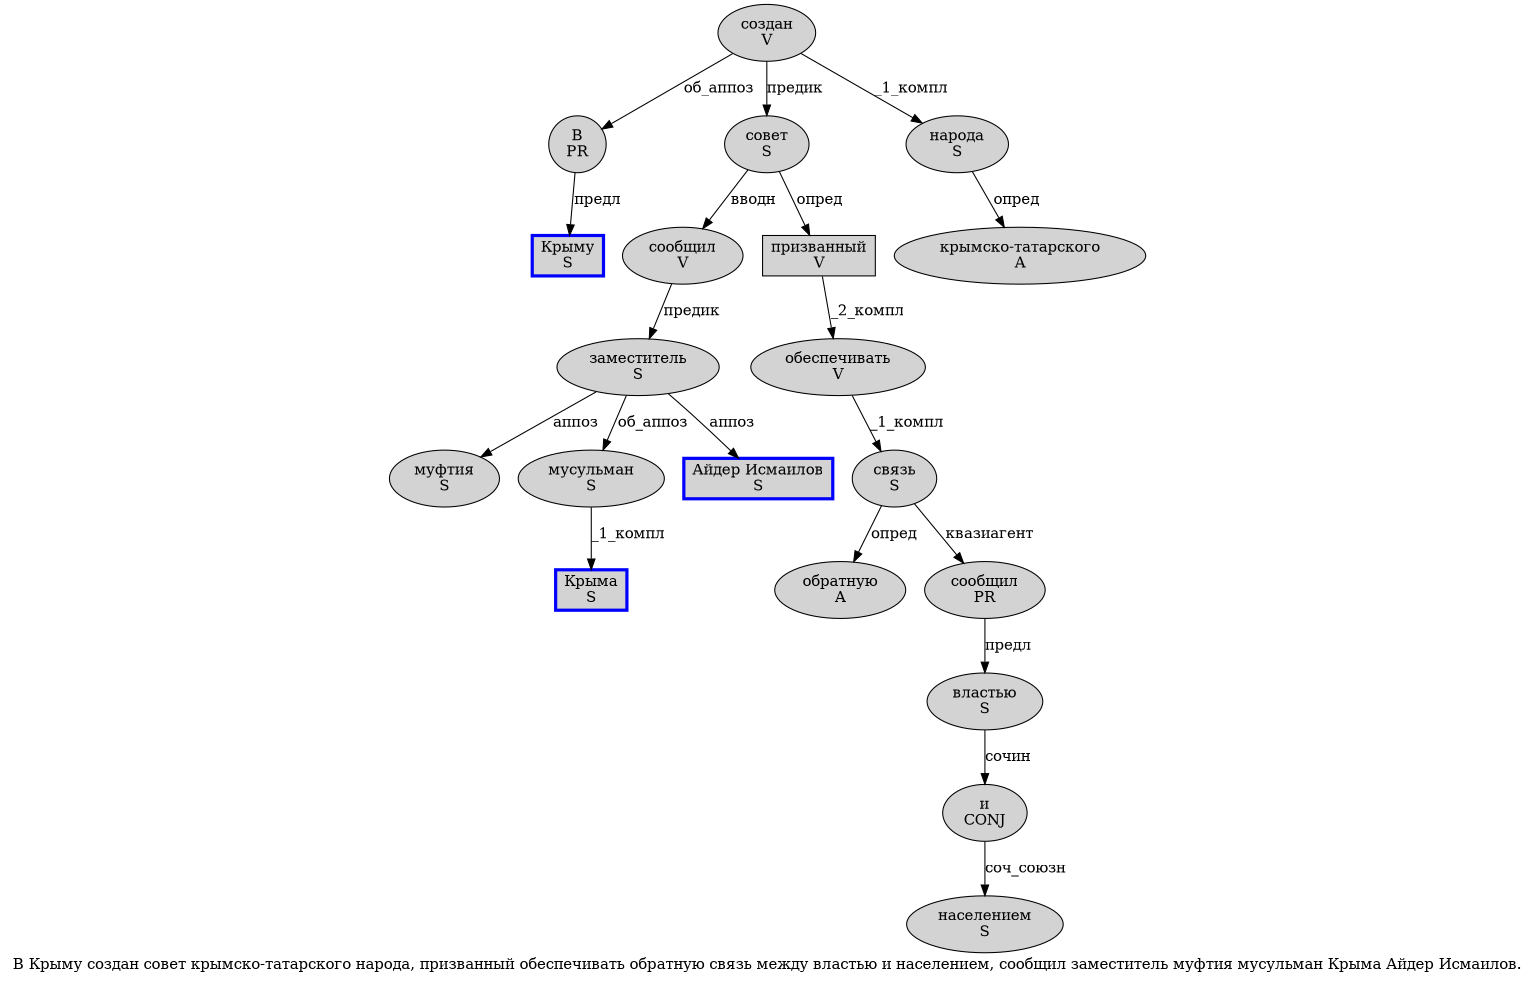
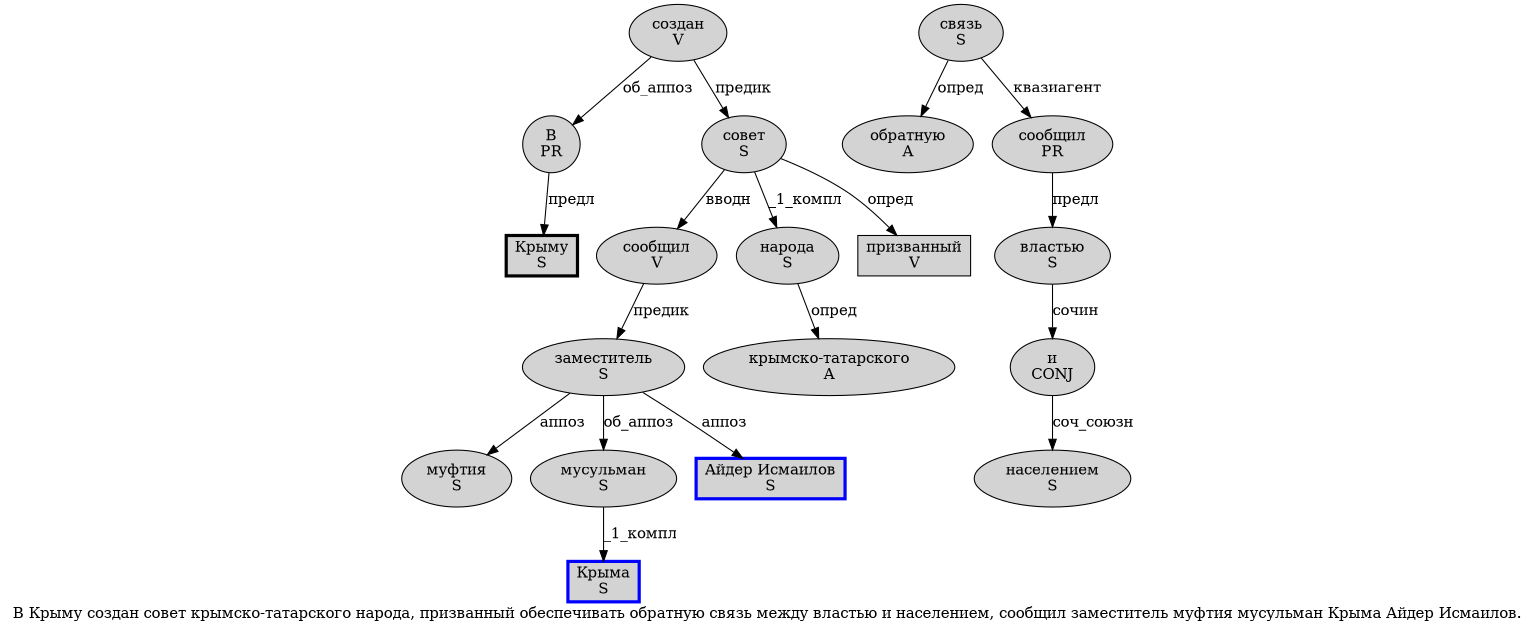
edge "создан V" -> "народа S": now "совет S" -> "народа S"
node "Крыму S": color blue -> black
node "обеспечивать V": removed
